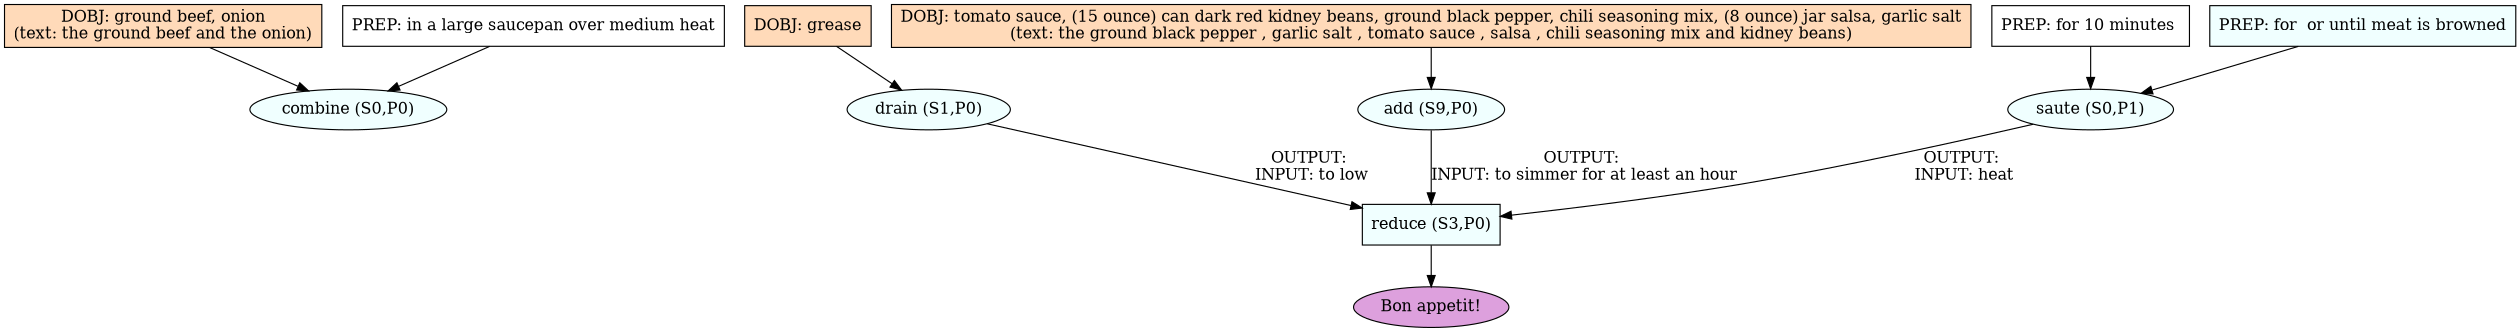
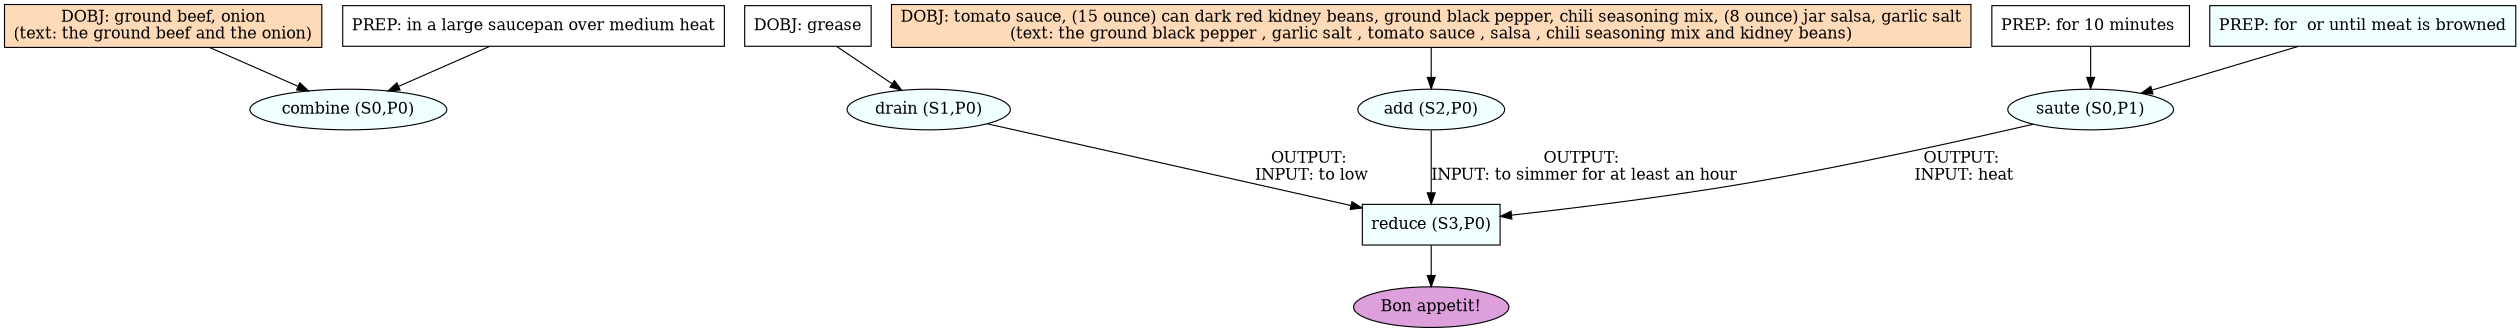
node "DOBJ: grease": fillcolor peachpuff -> white
node "add (S9,P0)": label "add (S9,P0)" -> "add (S2,P0)"
